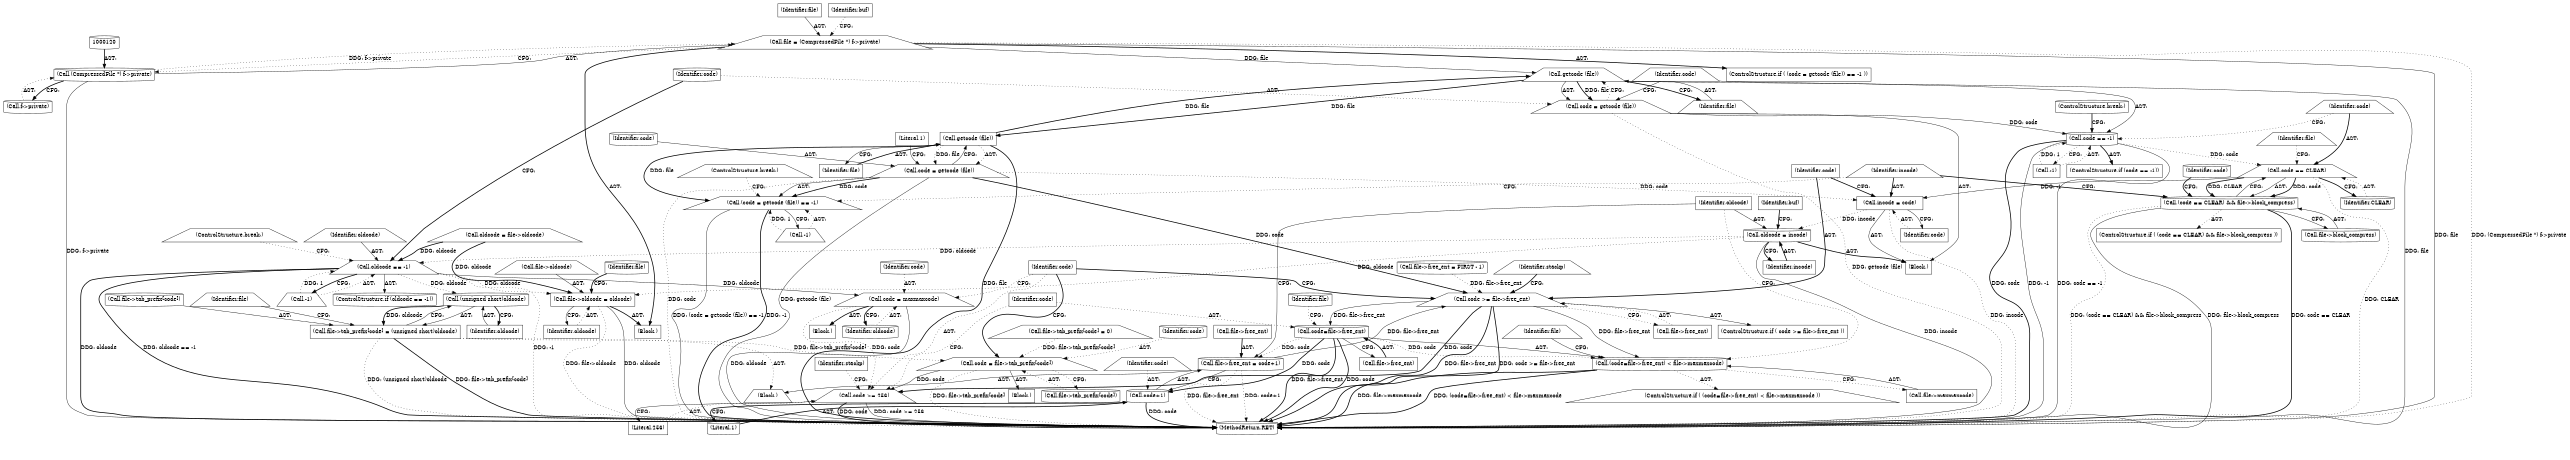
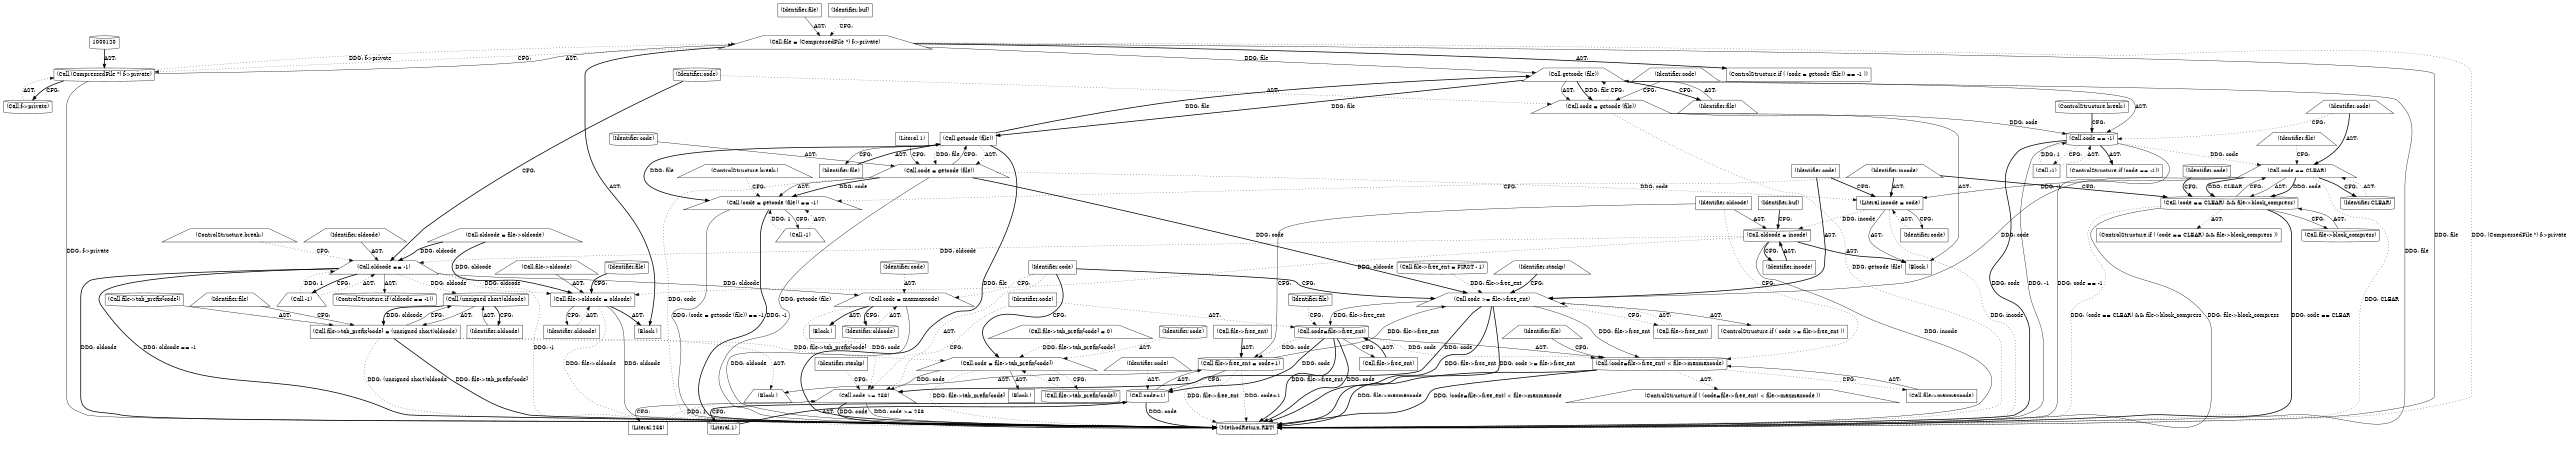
node "(Call,incode = code)": label "(Call,incode = code)" -> "(Literal,incode = code)"
edge "(Call,code == CLEAR)" -> "(Call,code >= file->free_ent)": added, label "DDG: code"
edge "(Literal,256)" -> "(Call,code >= 256)": label "AST: " -> "DDG: 1"
